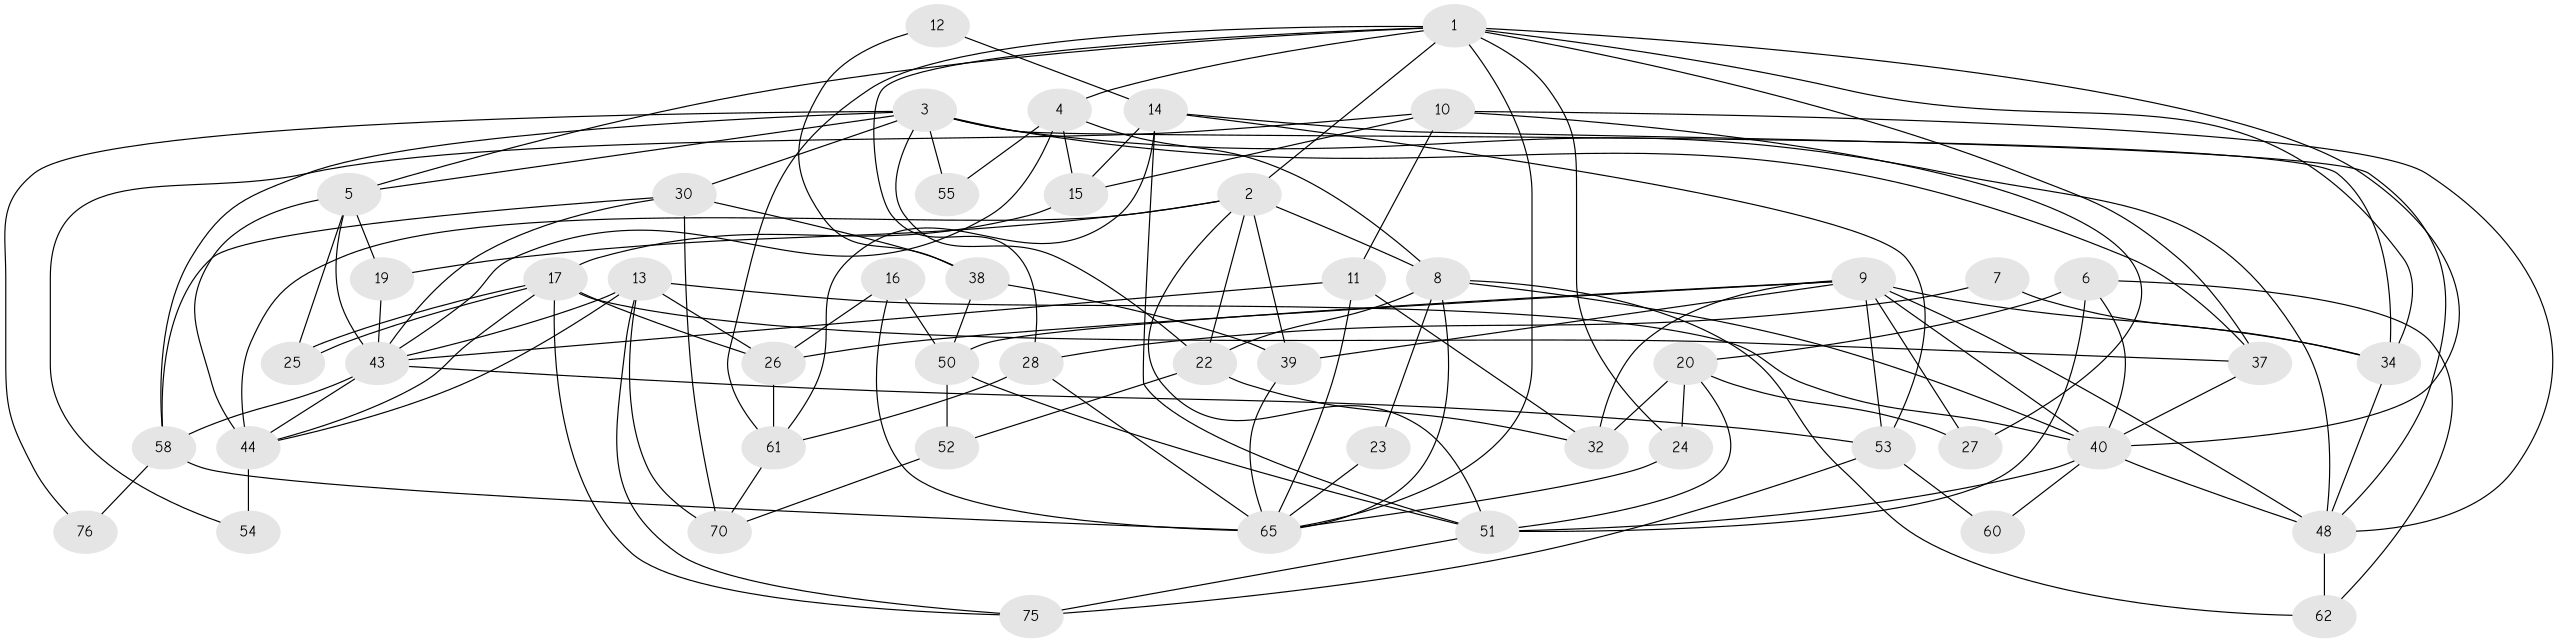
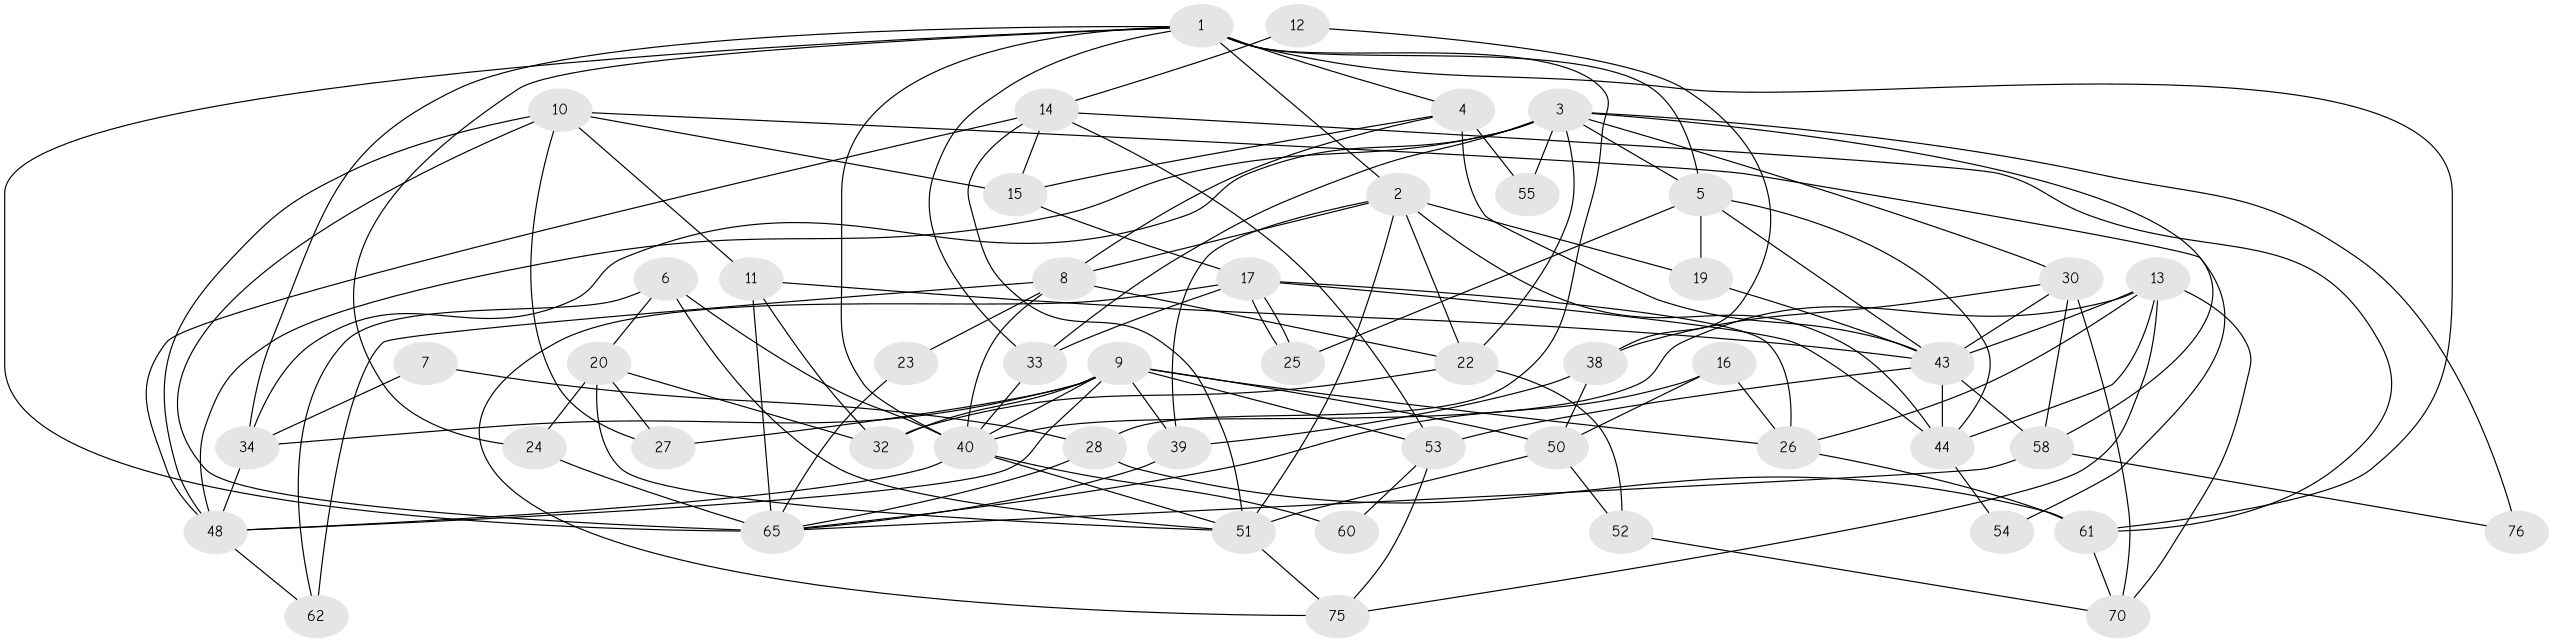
node "37": label "37" -> "33"
edge "8" -- "65": now "10" -- "65"
